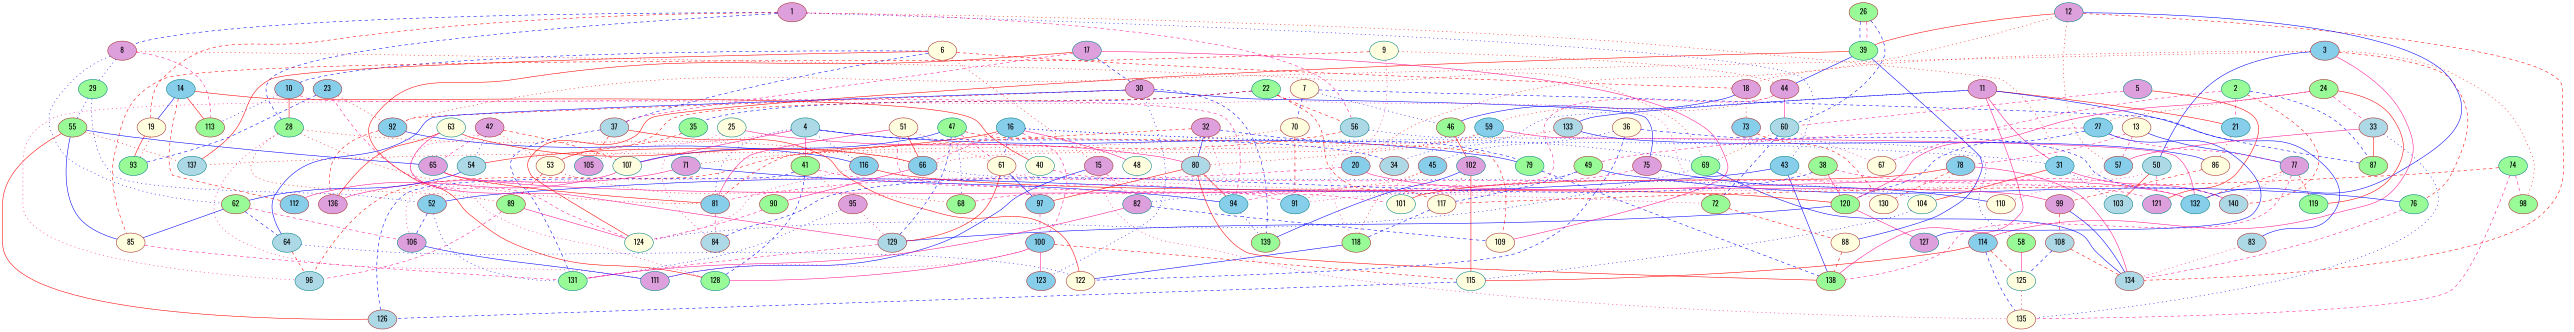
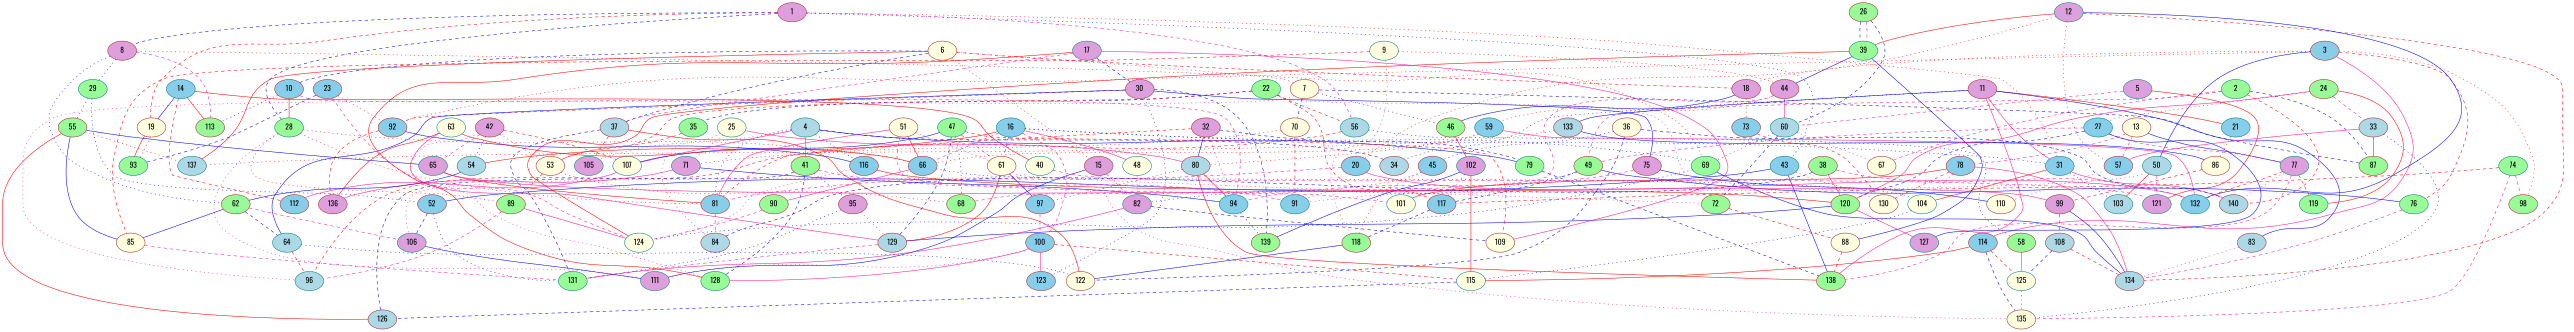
edge "6" -- "7": added
edge "2" -- "21": now "2" -- "49"
edge "41" -- "95": color red -> blue
edge "80" -- "97": style solid -> dotted
node "117": fillcolor lightyellow -> skyblue
